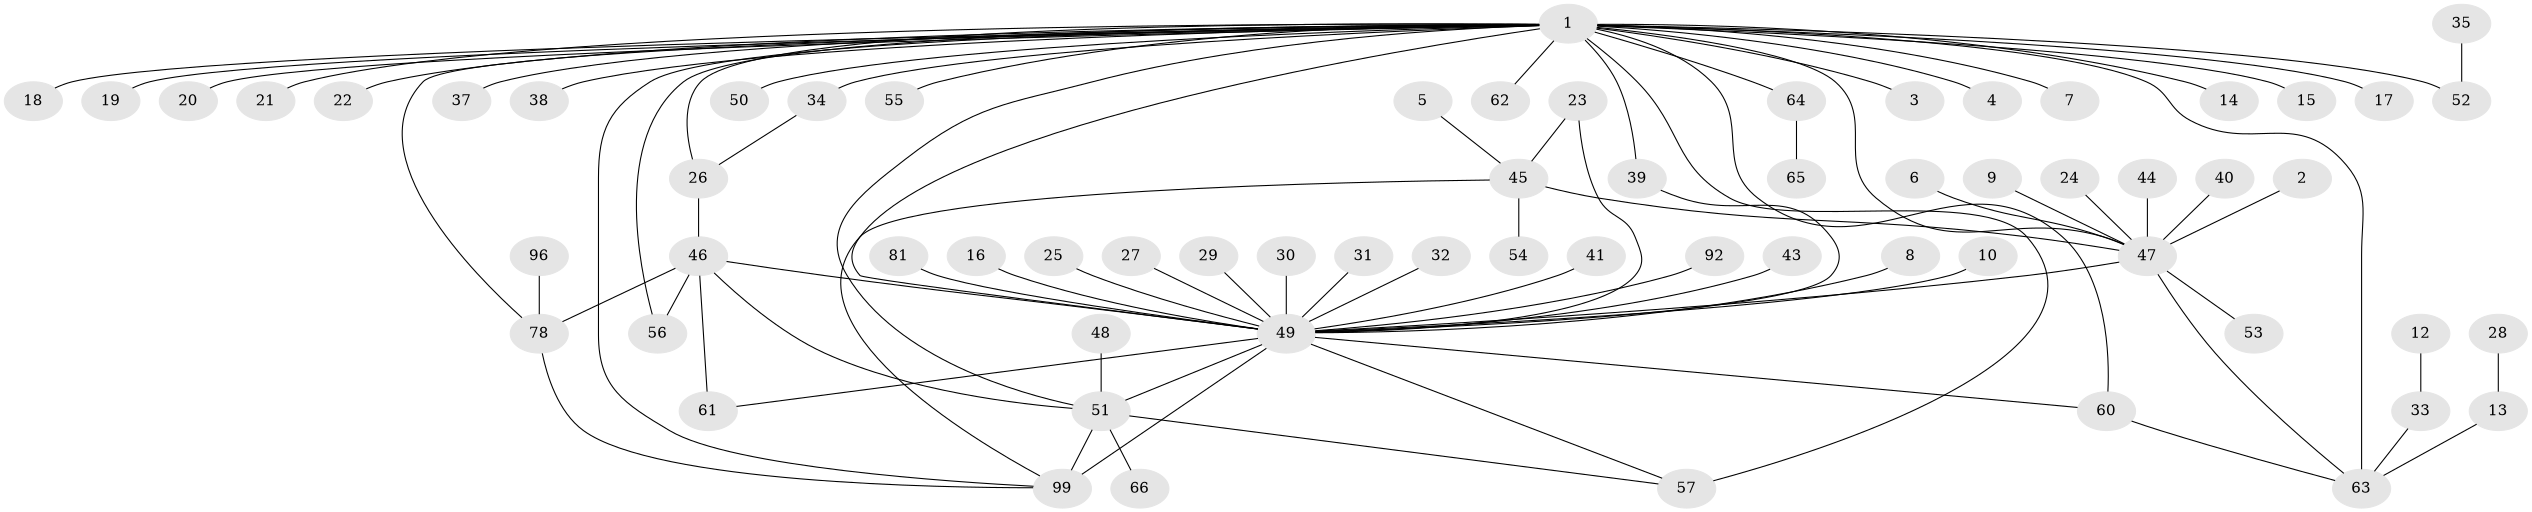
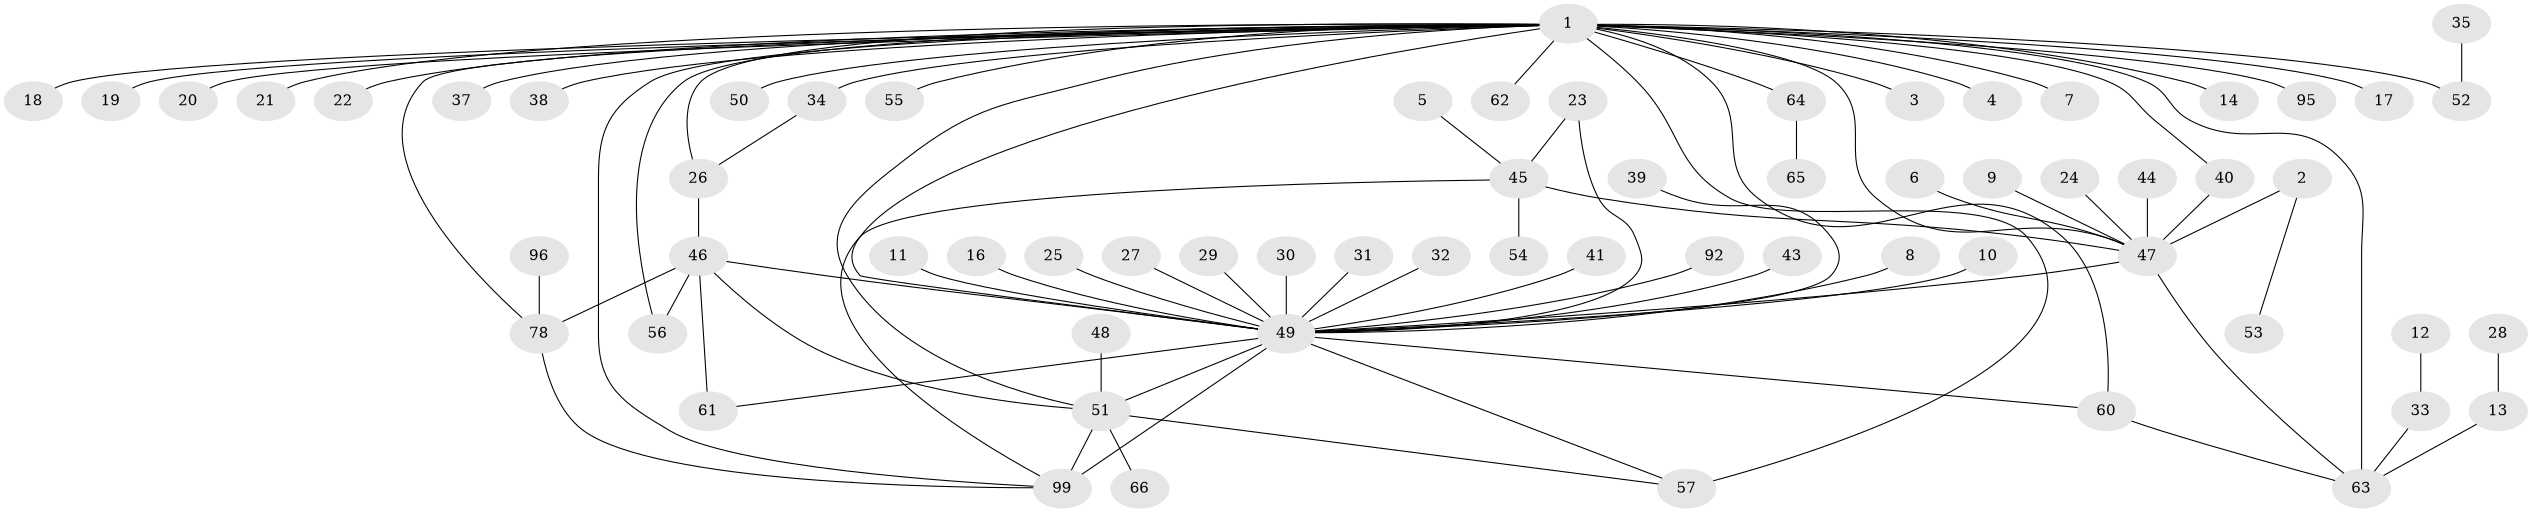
edge "1" -- "39": now "1" -- "40"
node "15": label "15" -> "95"
node "81": label "81" -> "11"
edge "47" -- "53": now "2" -- "53"
